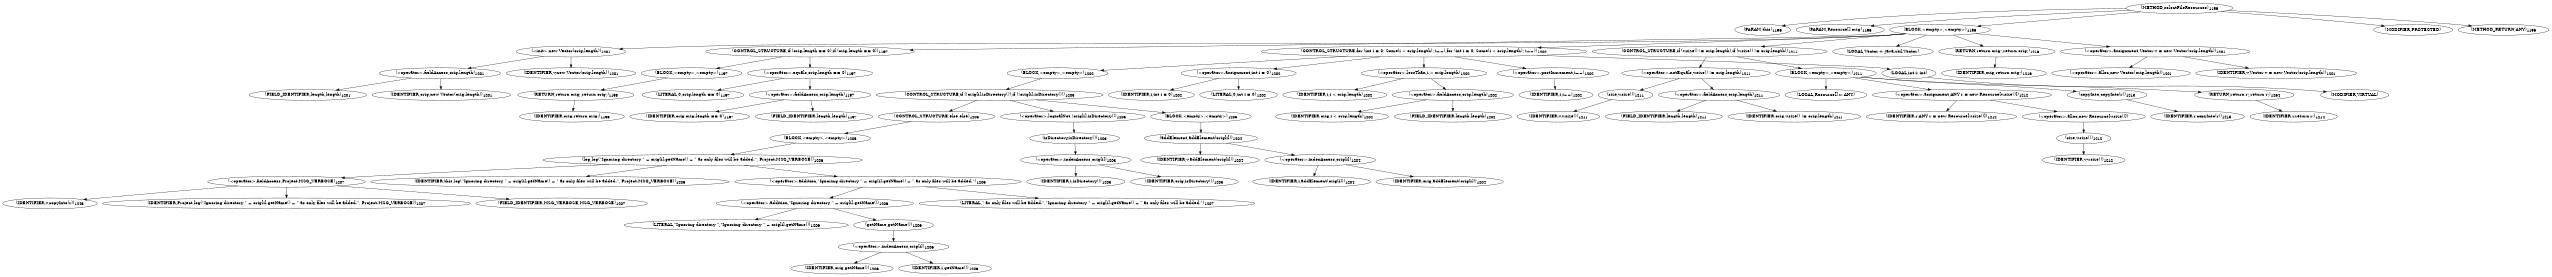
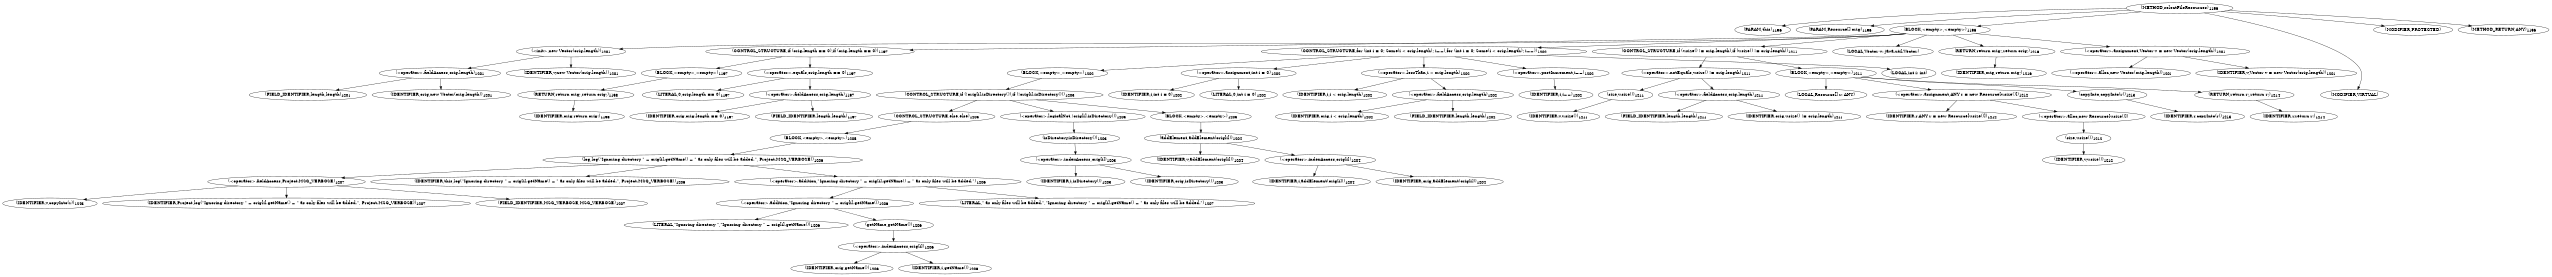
edge "(LOCAL,int i: int)" -> "(MODIFIER,VIRTUAL)": now "(METHOD,selectFileResources)" -> "(MODIFIER,VIRTUAL)"
node "(RETURN,return r;,return r;)": text "1264" -> "1214"
